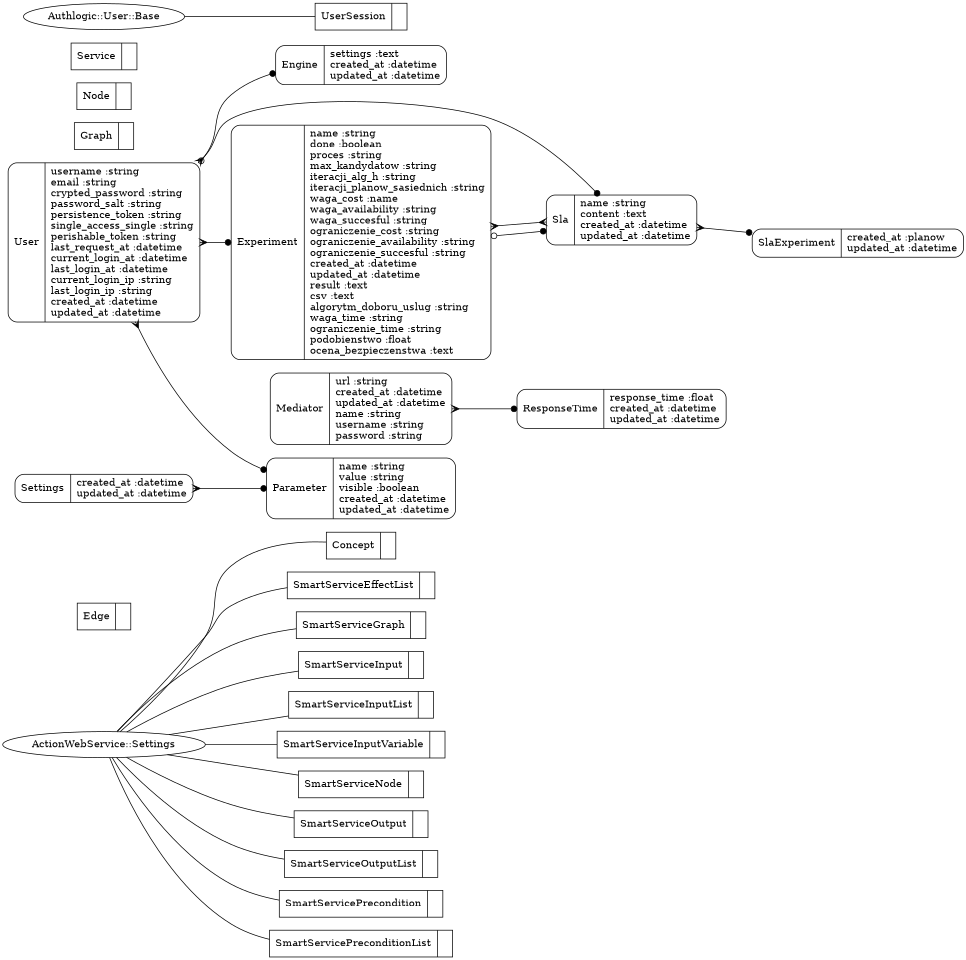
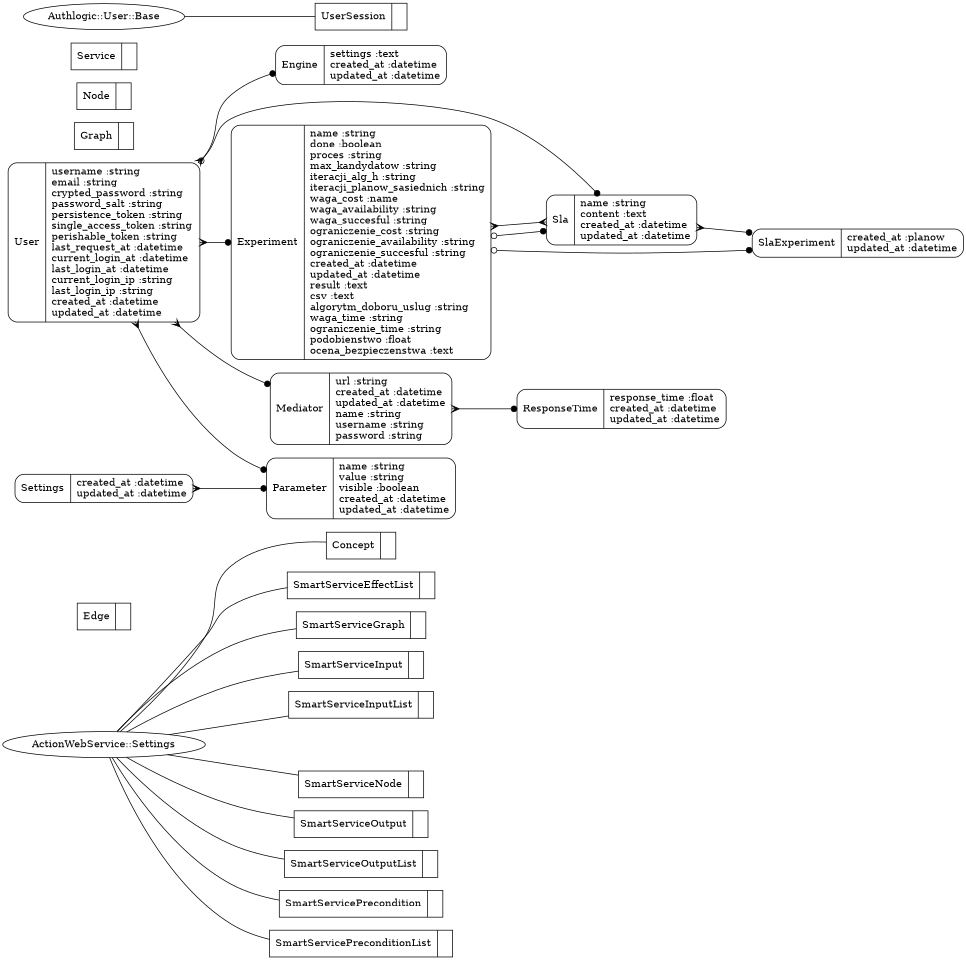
node "User": text "single_access_single :string" -> "single_access_token :string"
edge "Experiment" -- "SlaExperiment": added
edge "User" -- "Mediator": added
node "SmartServiceInputVariable": removed
